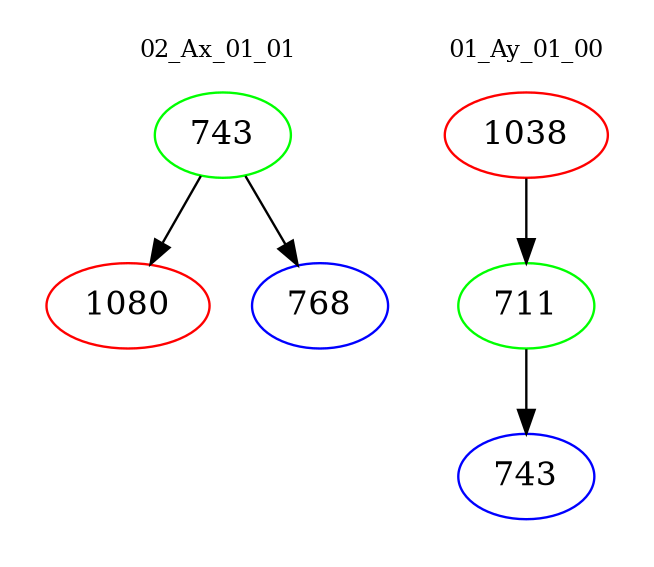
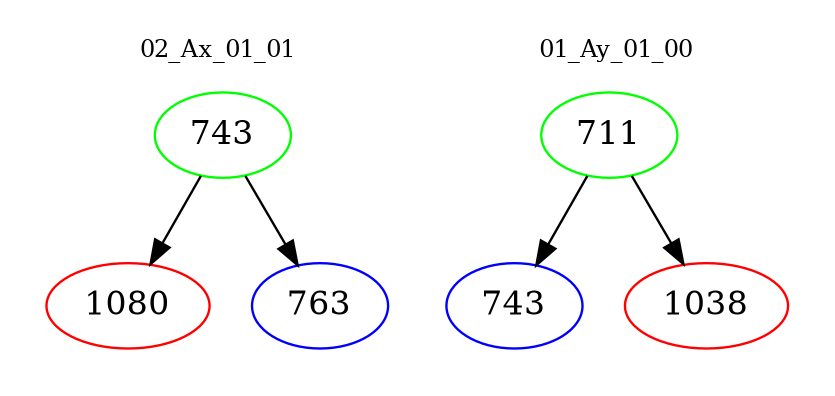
edge "1038" -> "711": reversed
node "768": label "768" -> "763"
